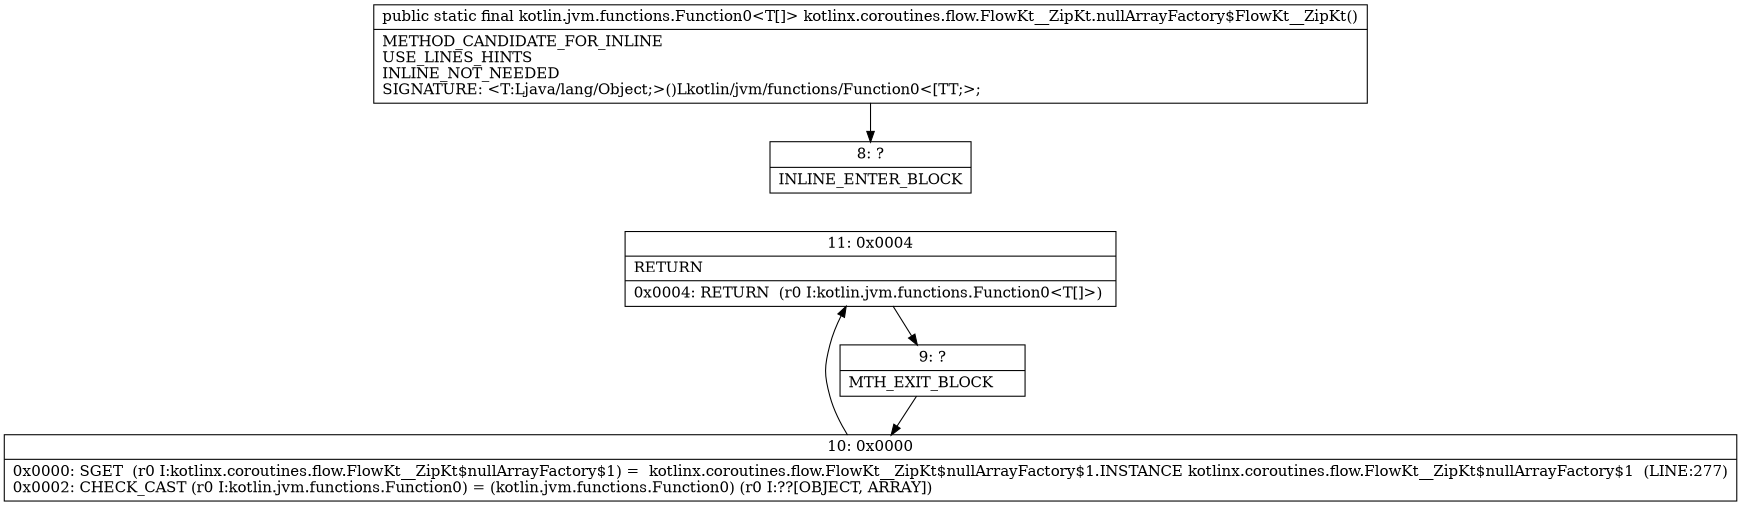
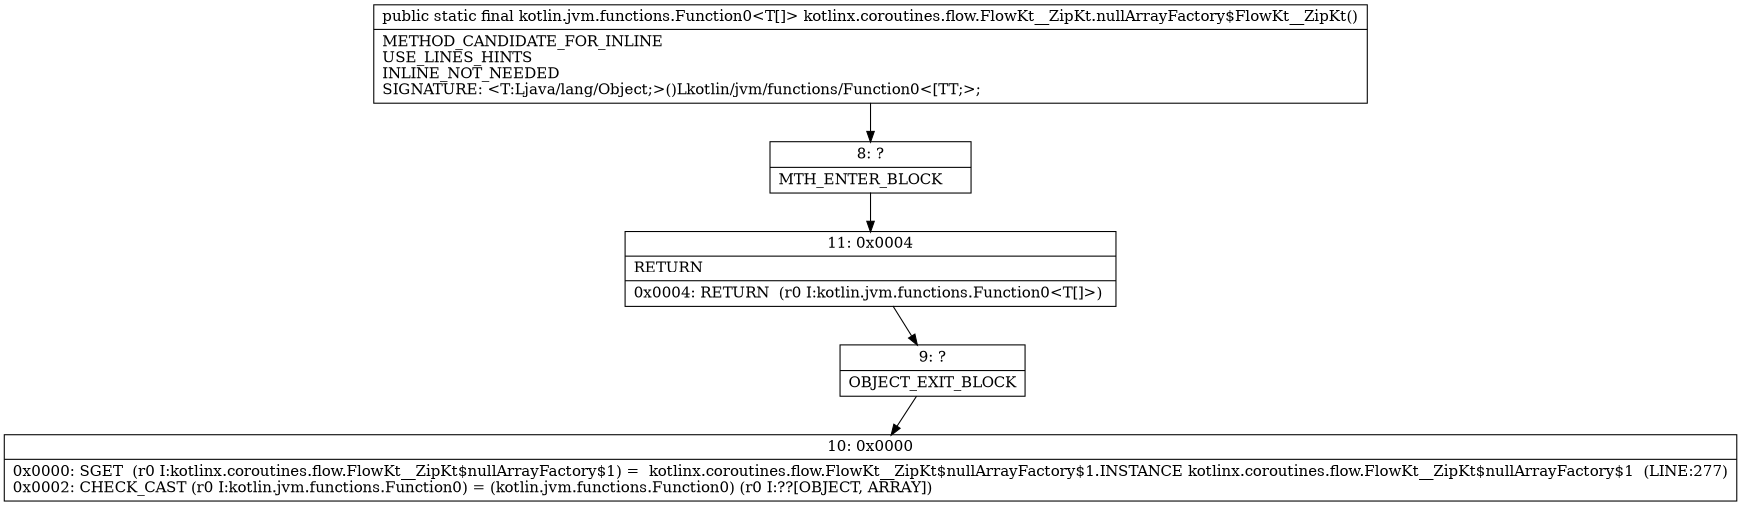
node "8: ?": text "INLINE_ENTER_BLOCK" -> "MTH_ENTER_BLOCK"
edge "10: 0x0000" -> "11: 0x0004": now "8: ?" -> "11: 0x0004"
node "9: ?": text "MTH_EXIT_BLOCK" -> "OBJECT_EXIT_BLOCK"
